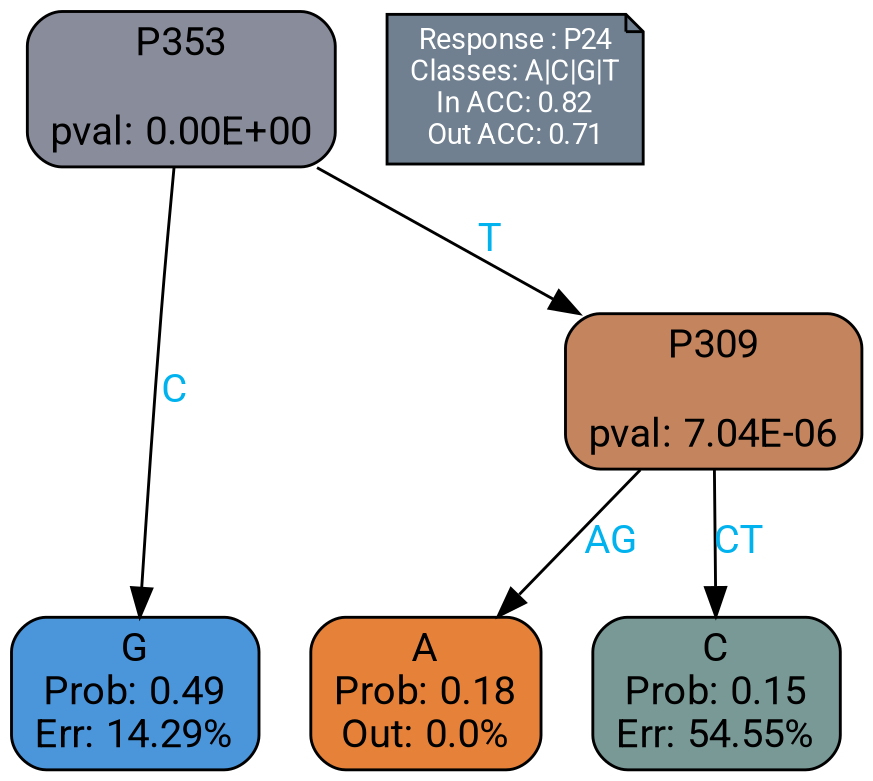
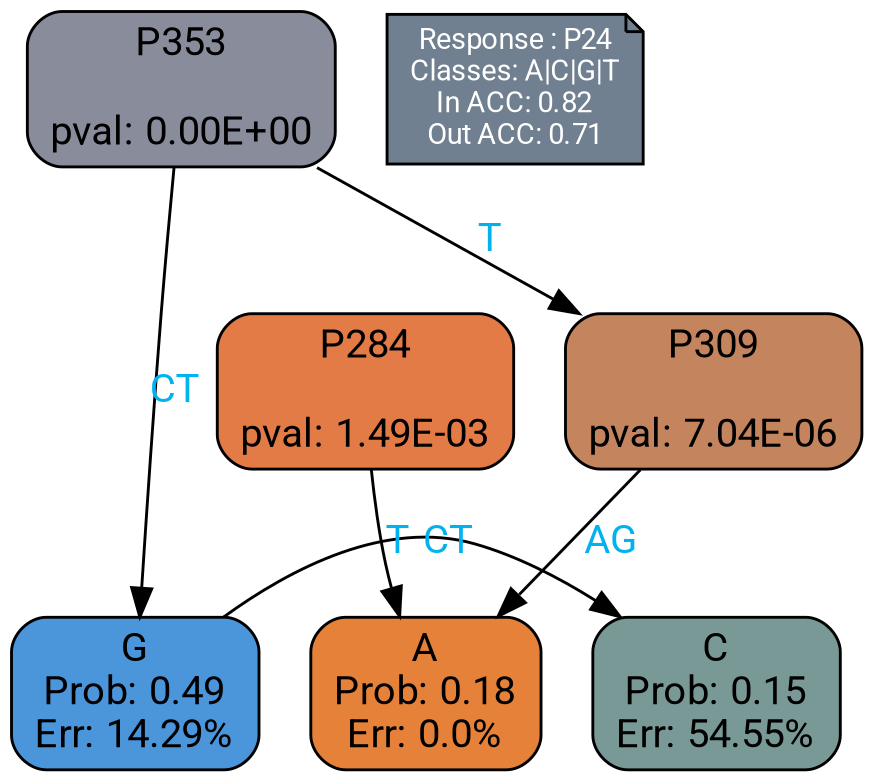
edge "P353 pval: 0.00E+00" -> "G Prob: 0.49 Err: 14.29%": label "C" -> "CT"
node "P284 pval: 1.49E-03": added
edge "P309 pval: 7.04E-06" -> "C Prob: 0.15 Err: 54.55%": now "G Prob: 0.49 Err: 14.29%" -> "C Prob: 0.15 Err: 54.55%"
node "A Prob: 0.18 Out: 0.0%": label "A Prob: 0.18 Out: 0.0%" -> "A Prob: 0.18 Err: 0.0%"
